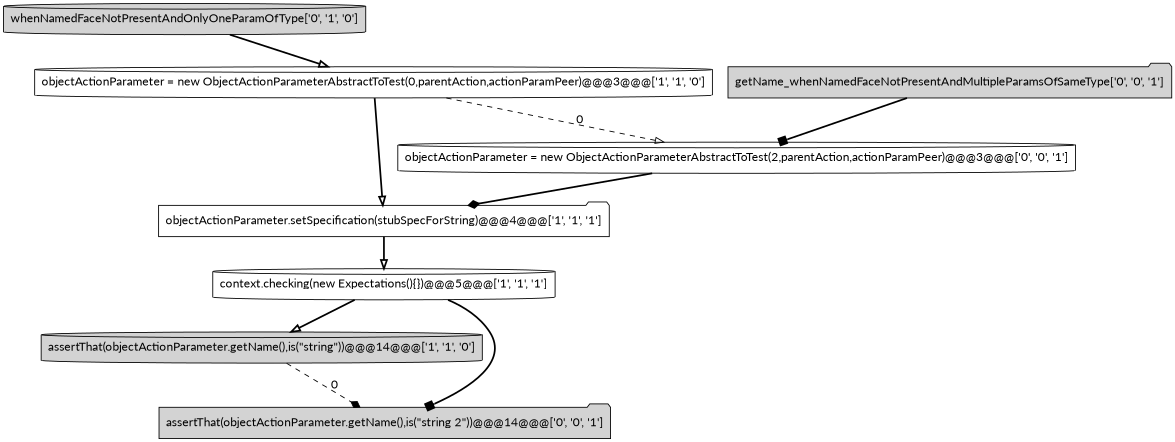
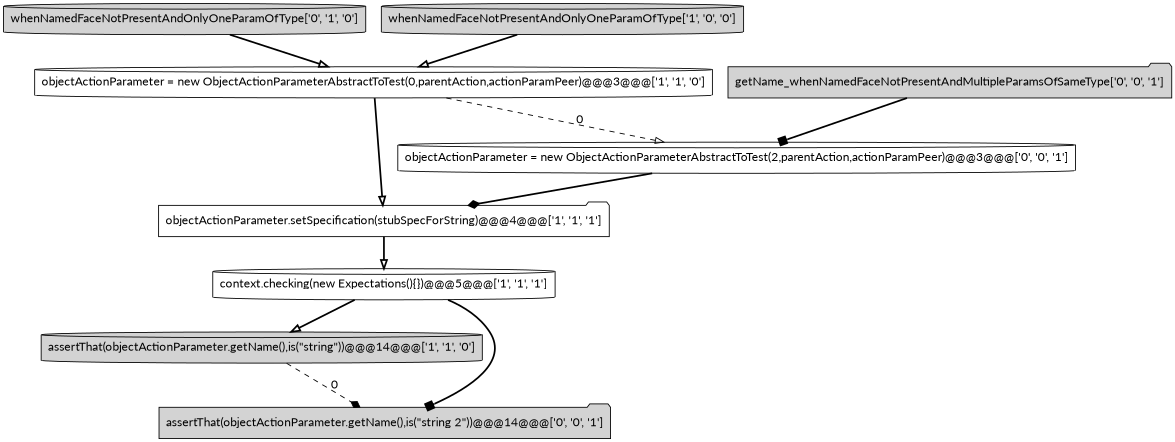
node "whenNamedFaceNotPresentAndOnlyOneParamOfType['1', '0', '0']": added
